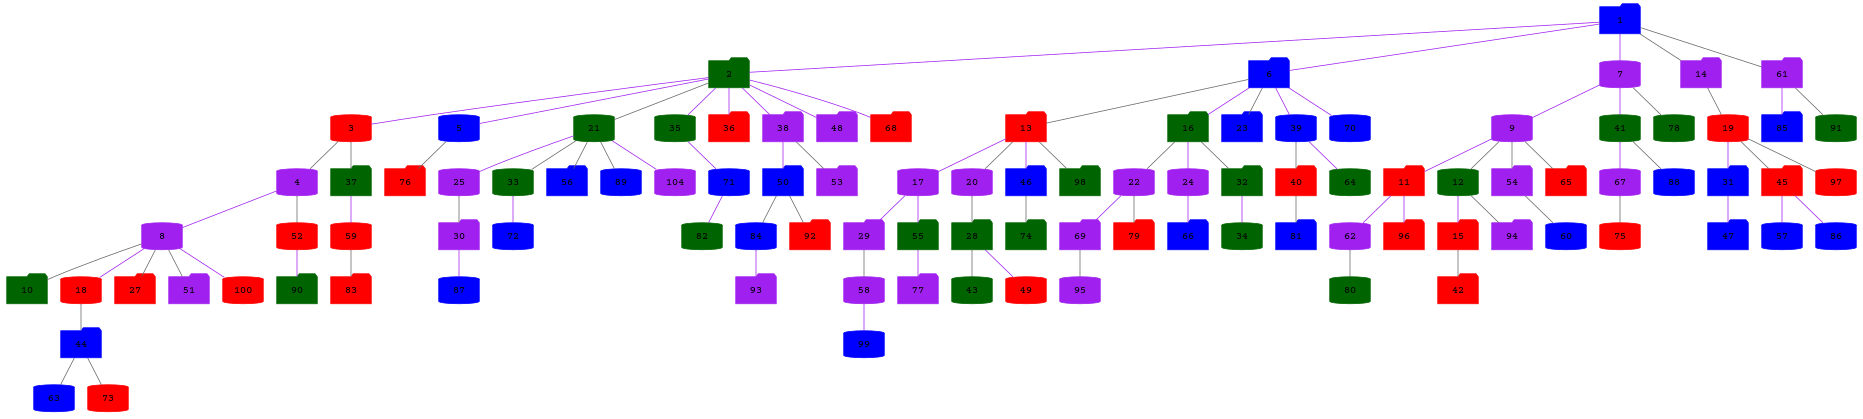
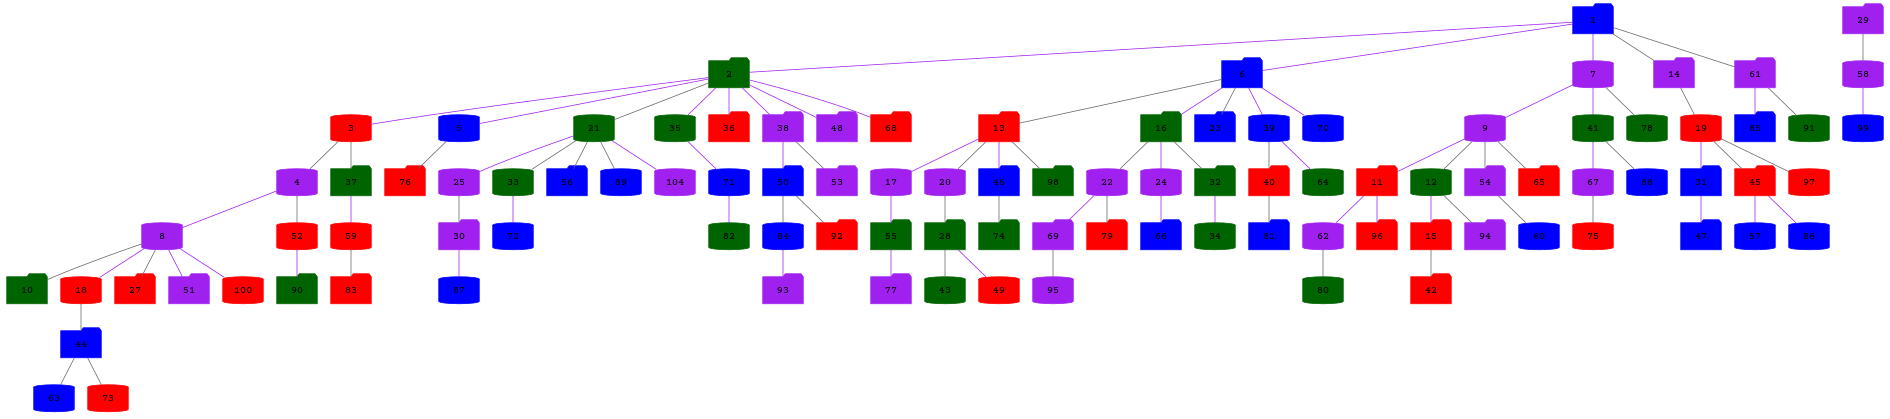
edge "17" -- "29": removed
edge "8" -- "51": color gray40 -> purple
